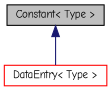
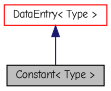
edge "DataEntry< Type >" -> "Constant< Type >": reversed
